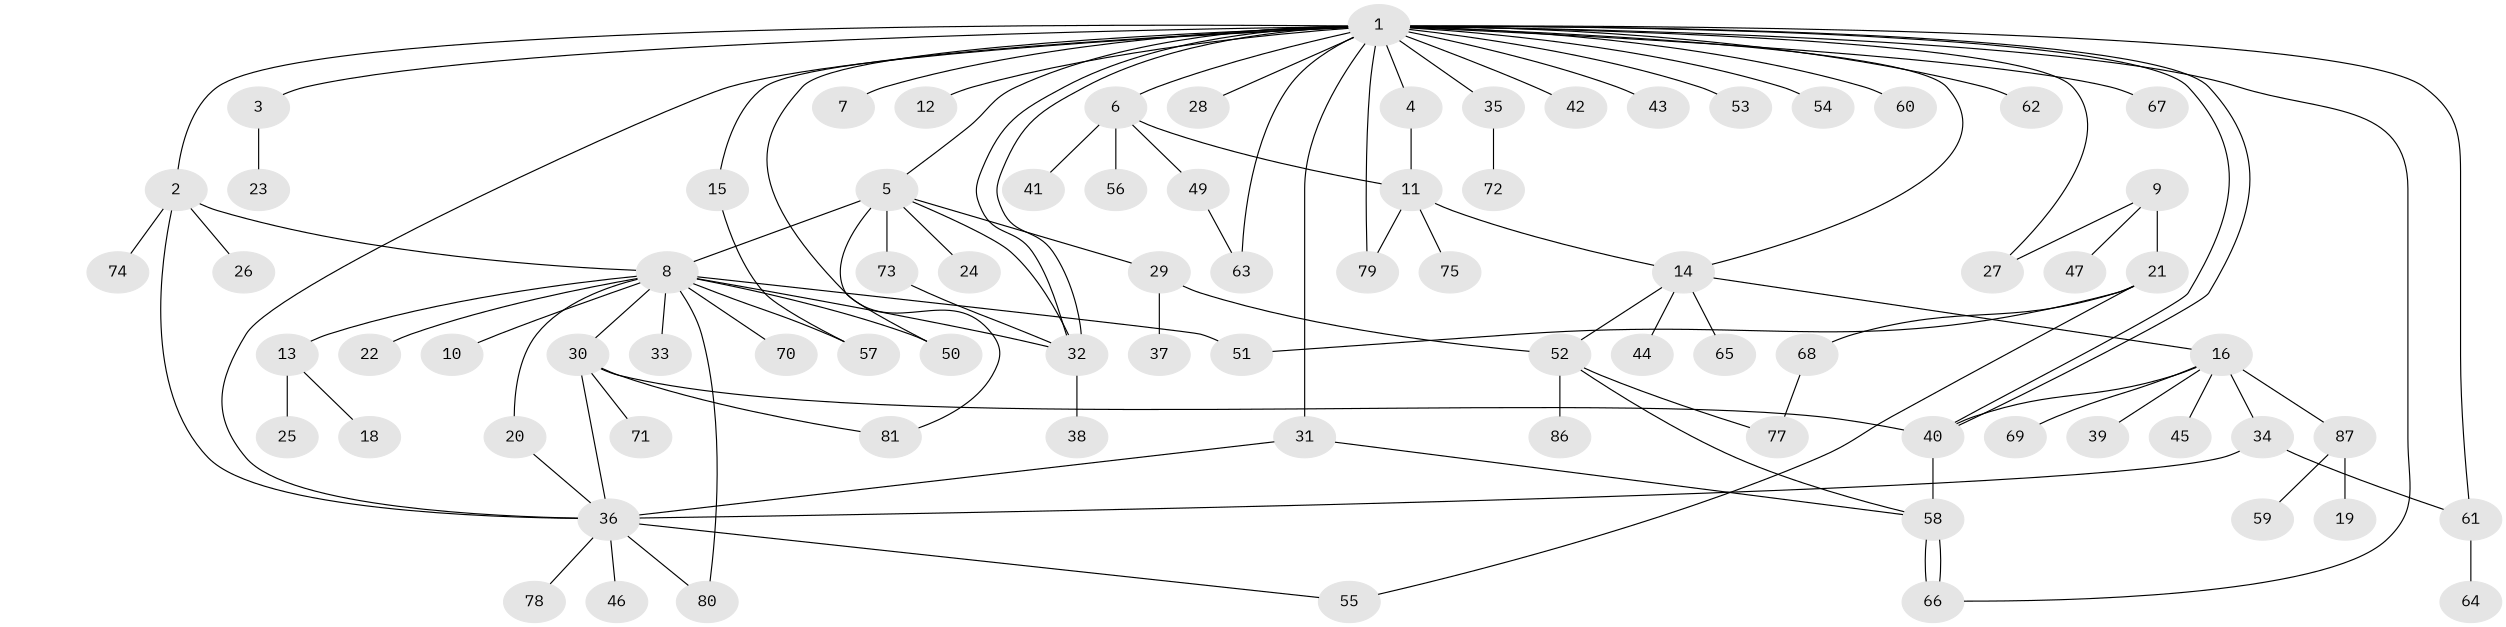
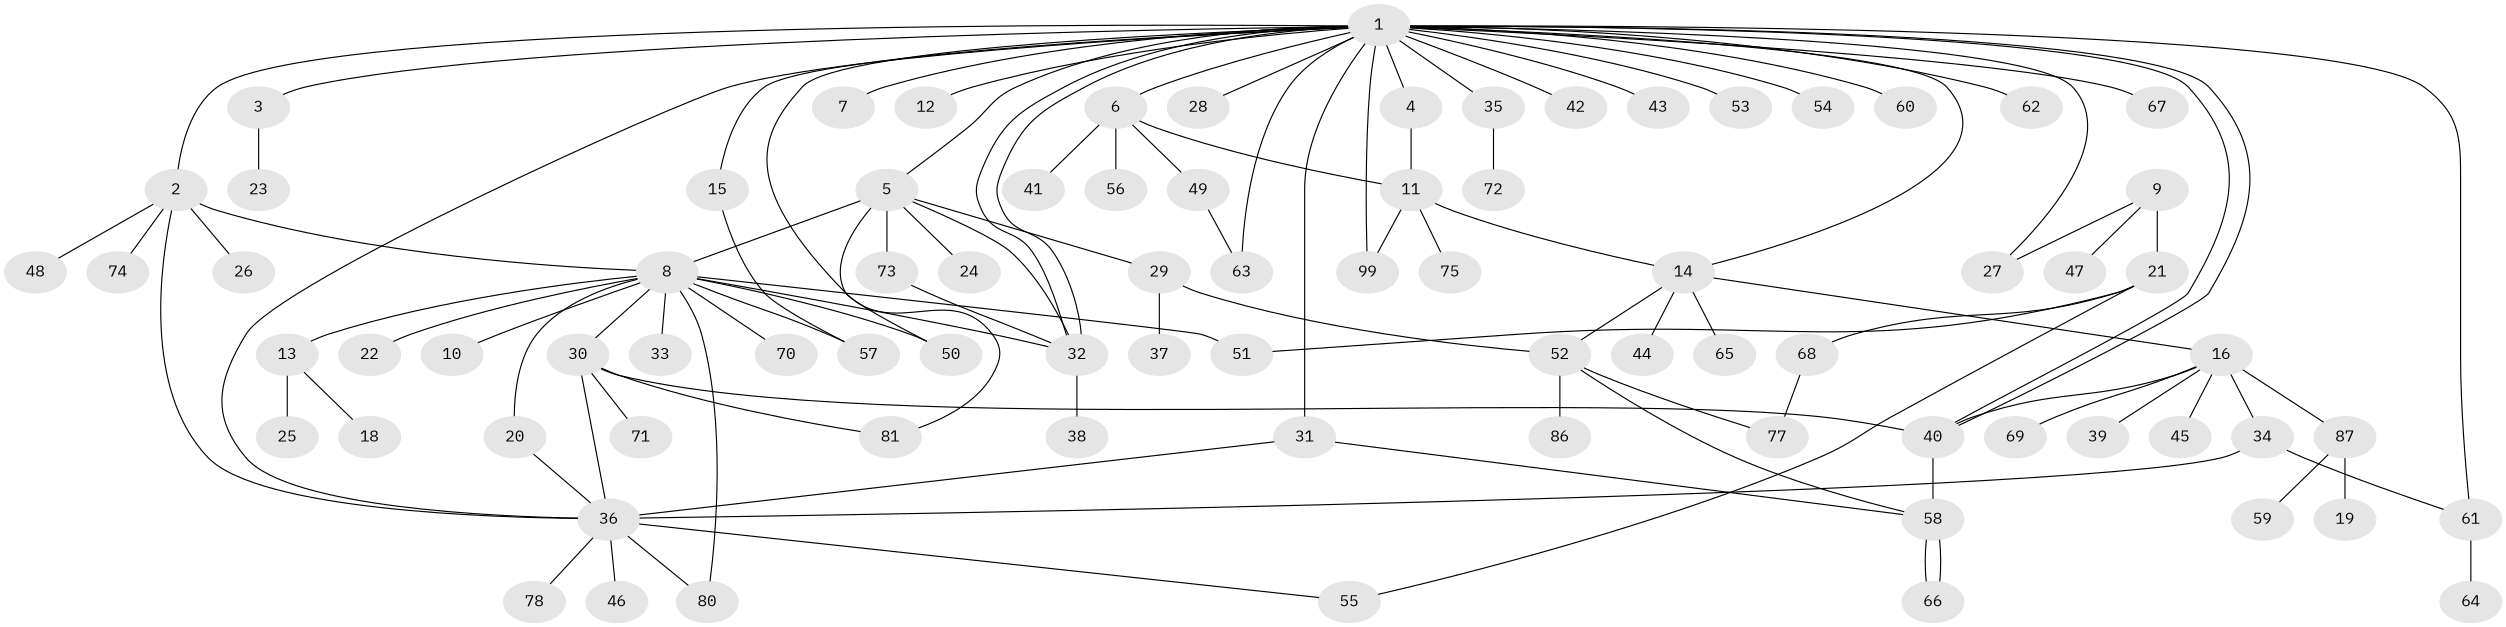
edge "1" -- "66": removed
node "48": added
node "79": label "79" -> "99"
